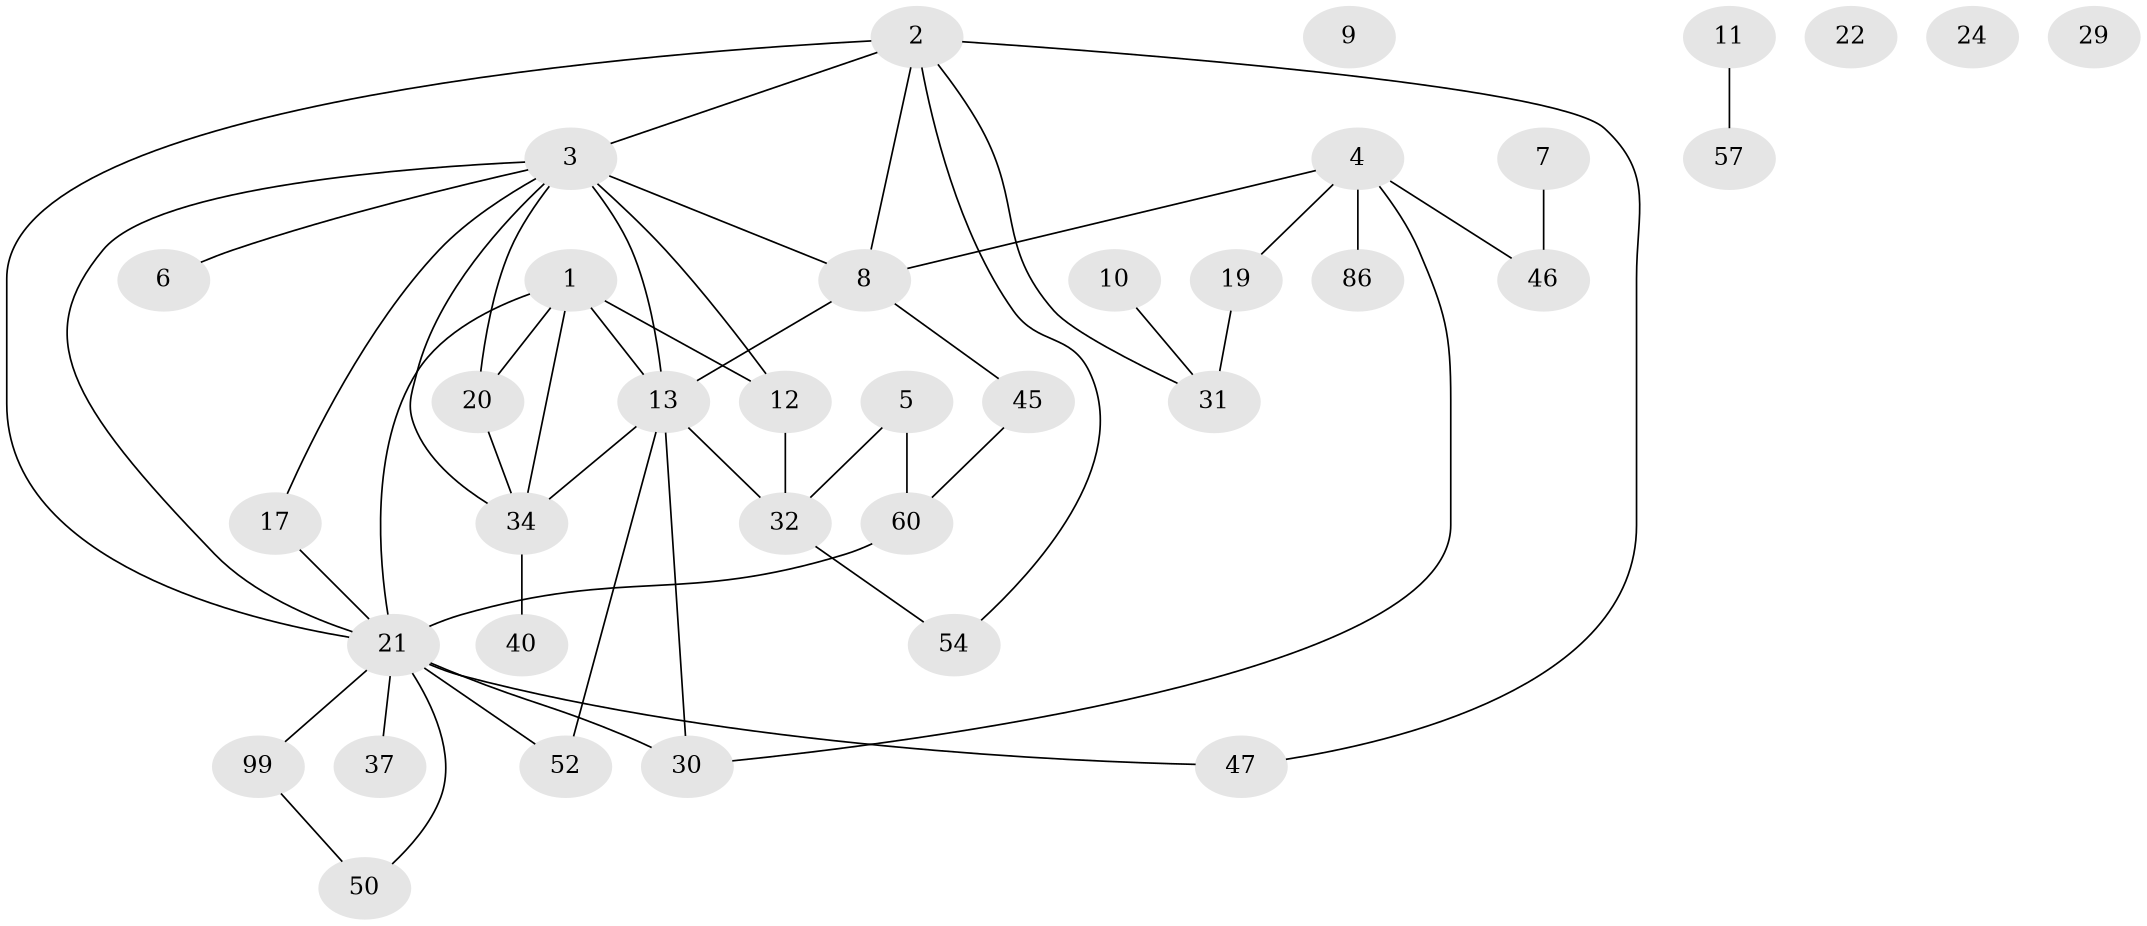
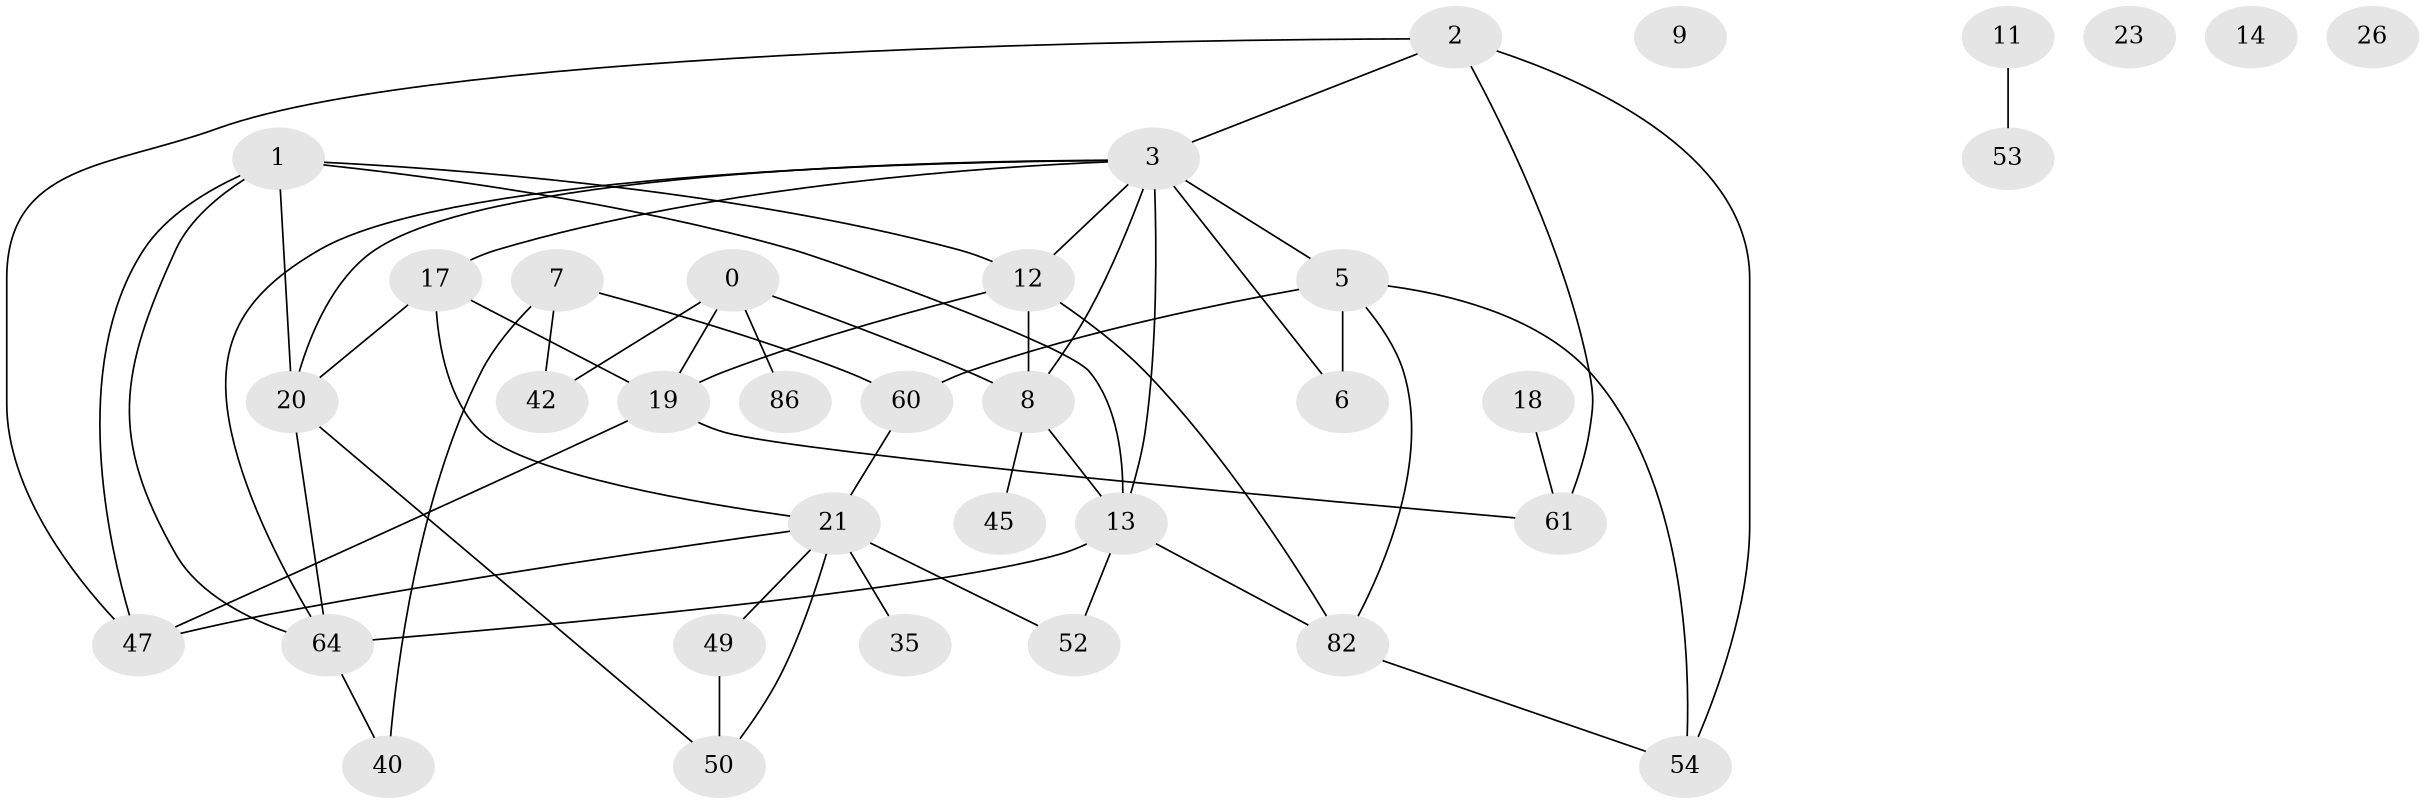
node "22": label "22" -> "23"
node "24": label "24" -> "14"
node "29": label "29" -> "26"
edge "2" -- "8": now "12" -- "8"
node "4": label "4" -> "0"
node "57": label "57" -> "53"
edge "2" -- "21": removed
node "10": label "10" -> "18"
node "46": label "46" -> "42"
edge "3" -- "21": now "3" -- "5"
edge "12" -- "19": added
edge "17" -- "19": added
edge "17" -- "20": added
edge "5" -- "6": added
node "31": label "31" -> "61"
edge "1" -- "21": now "1" -- "47"
edge "5" -- "54": added
edge "45" -- "60": now "7" -- "60"
edge "7" -- "40": added
node "34": label "34" -> "64"
node "32": label "32" -> "82"
edge "19" -- "47": added
edge "20" -- "50": added
node "99": label "99" -> "49"
node "37": label "37" -> "35"
node "30": removed
